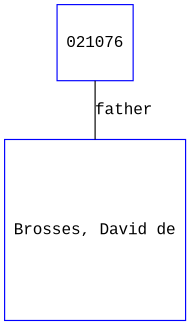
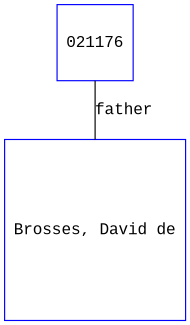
node "021076": label "021076" -> "021176"
